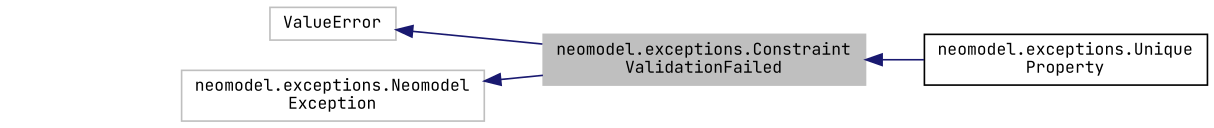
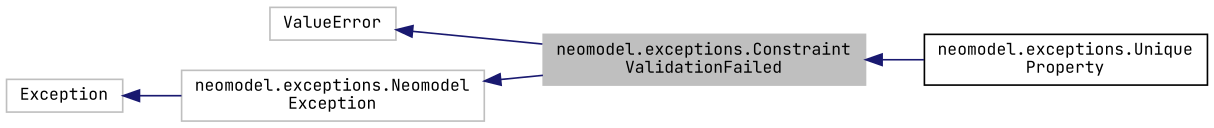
node "Exception": added
